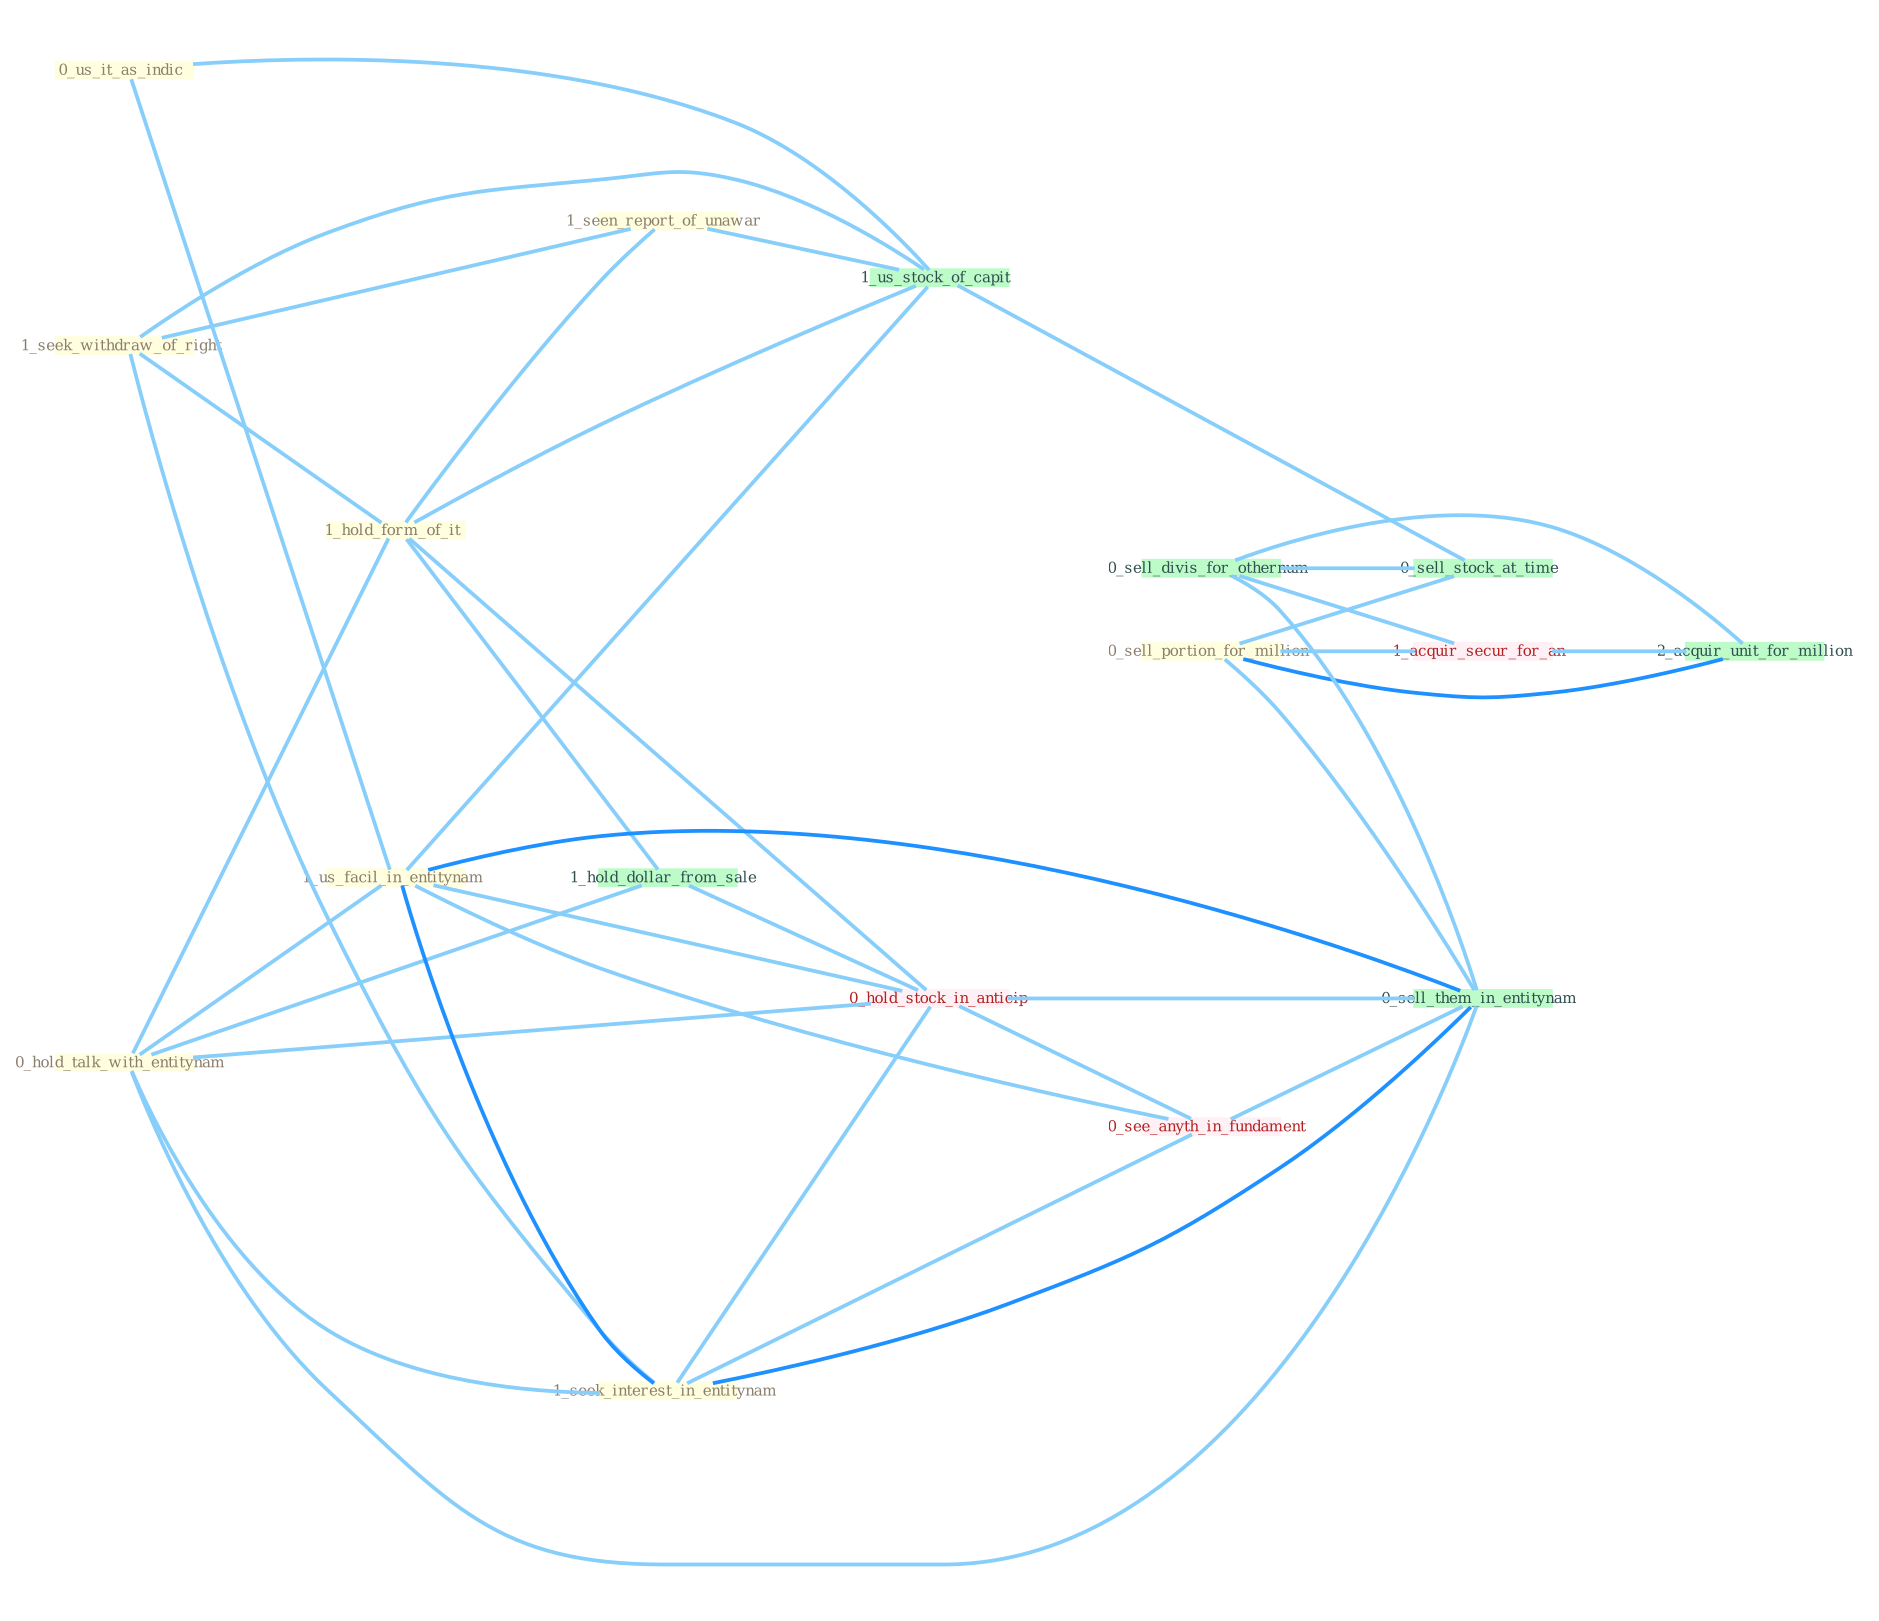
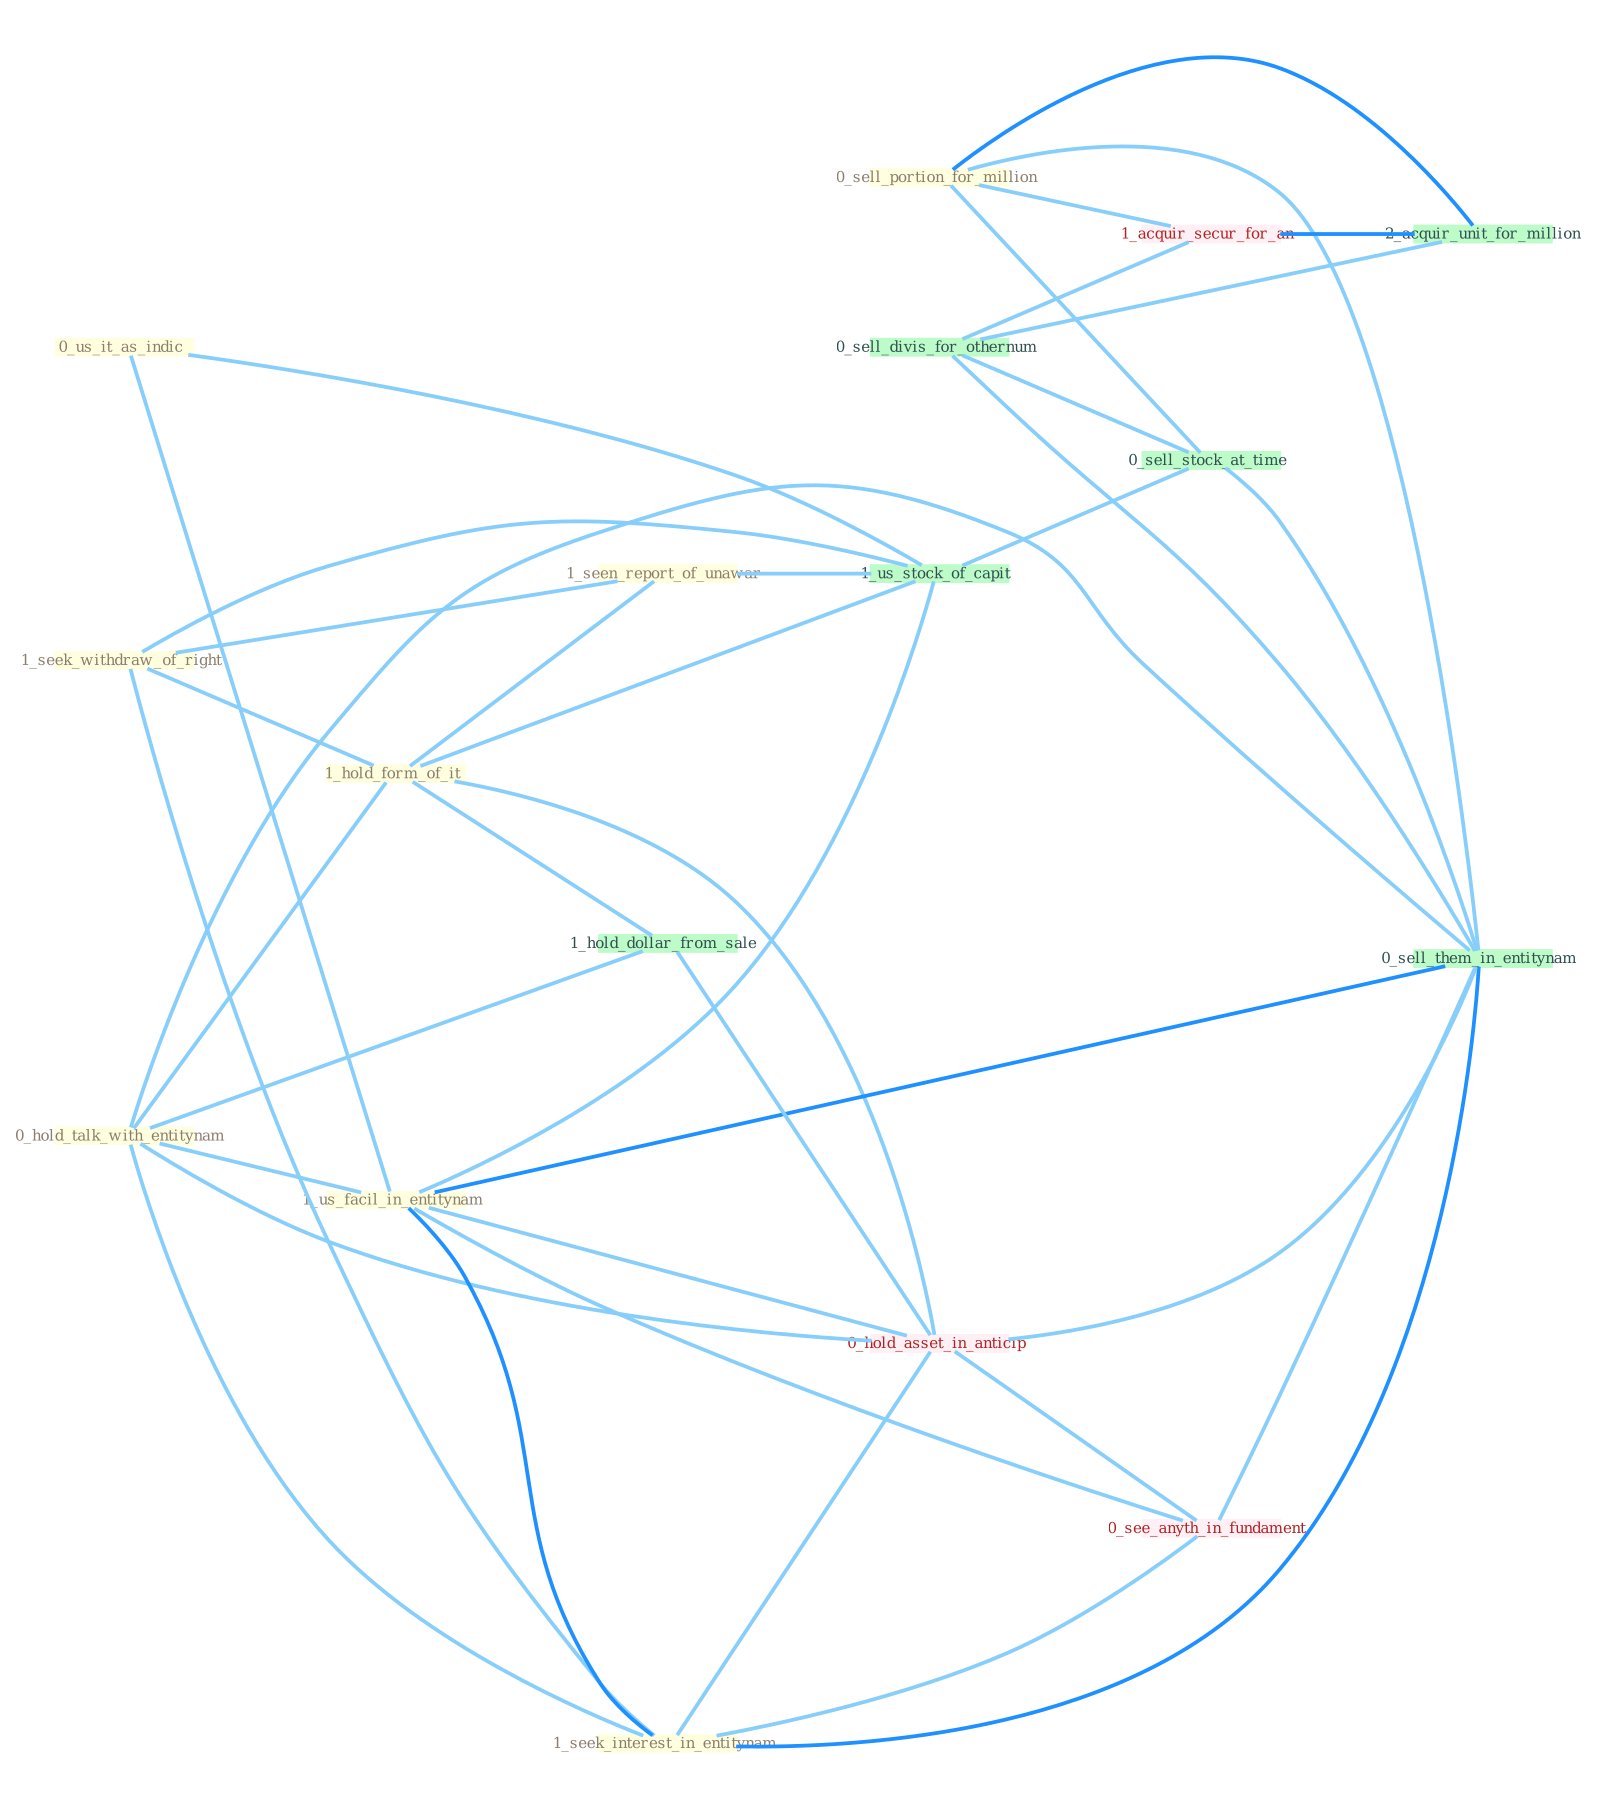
edge "1_acquir_secur_for_an" -- "2_acquir_unit_for_million": color #87cefa -> #1e90ff
edge "0_sell_stock_at_time" -- "0_sell_them_in_entitynam": added
node "0_hold_stock_in_anticip": label "0_hold_stock_in_anticip" -> "0_hold_asset_in_anticip"
